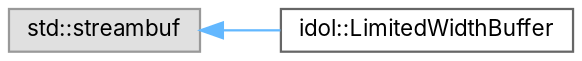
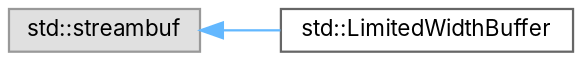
node "idol::LimitedWidthBuffer": label "idol::LimitedWidthBuffer" -> "std::LimitedWidthBuffer"
